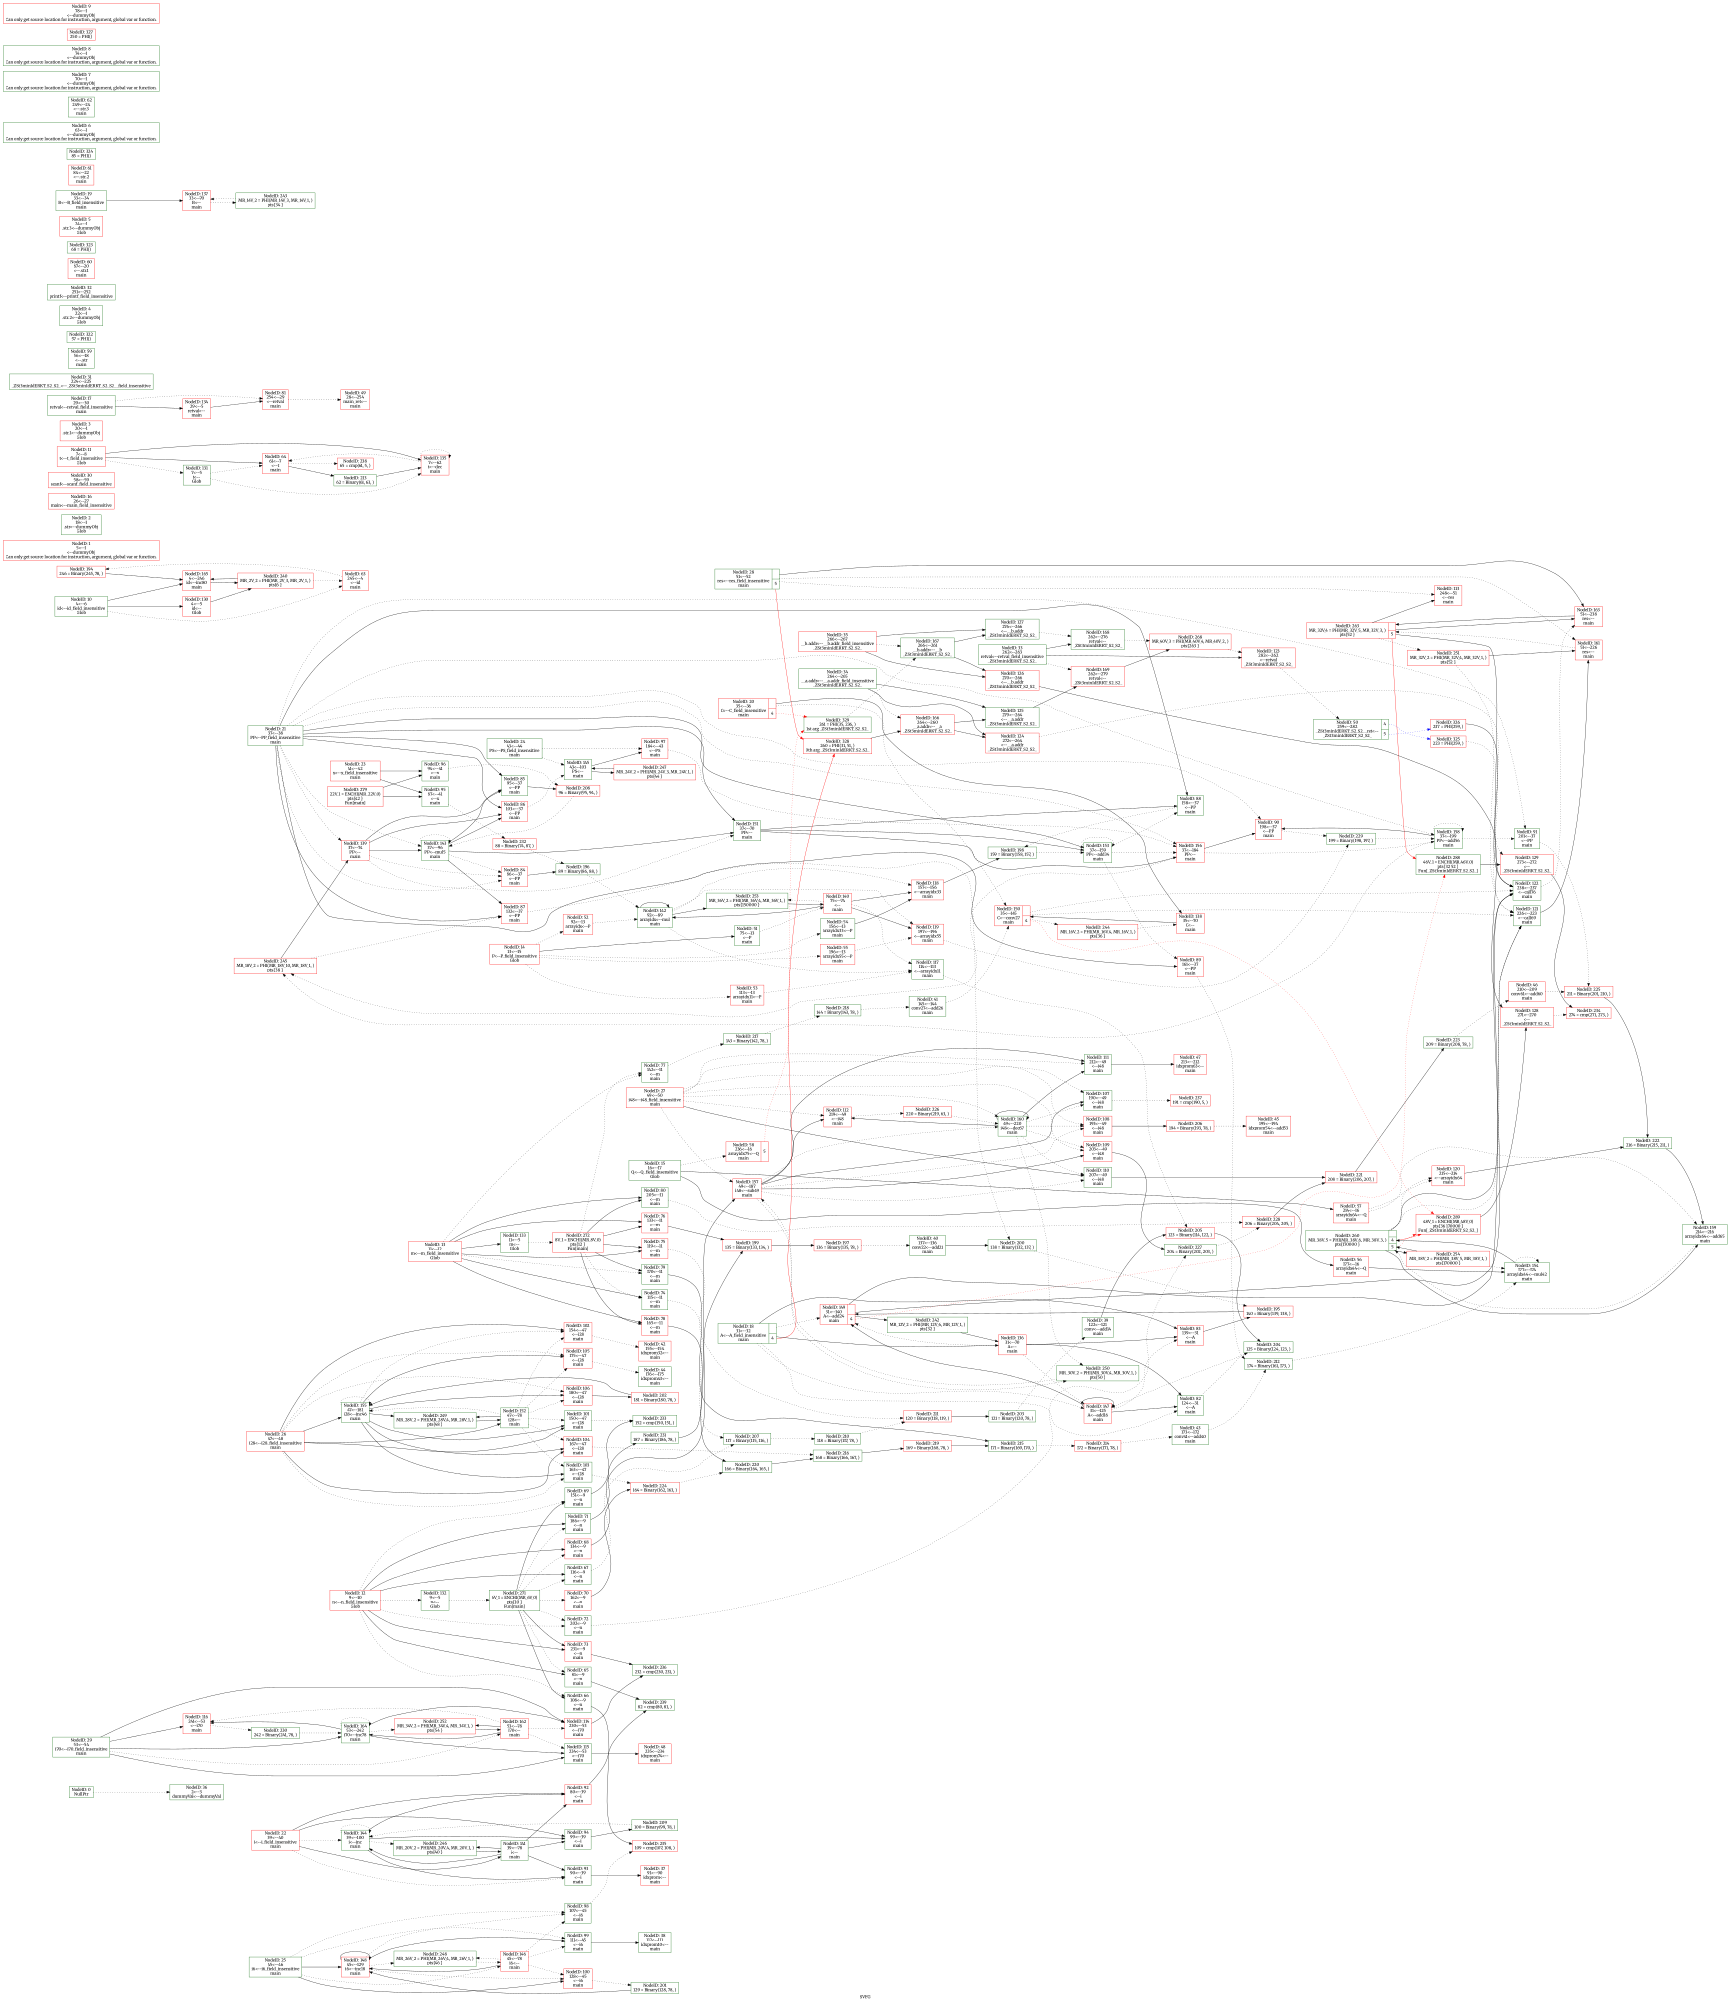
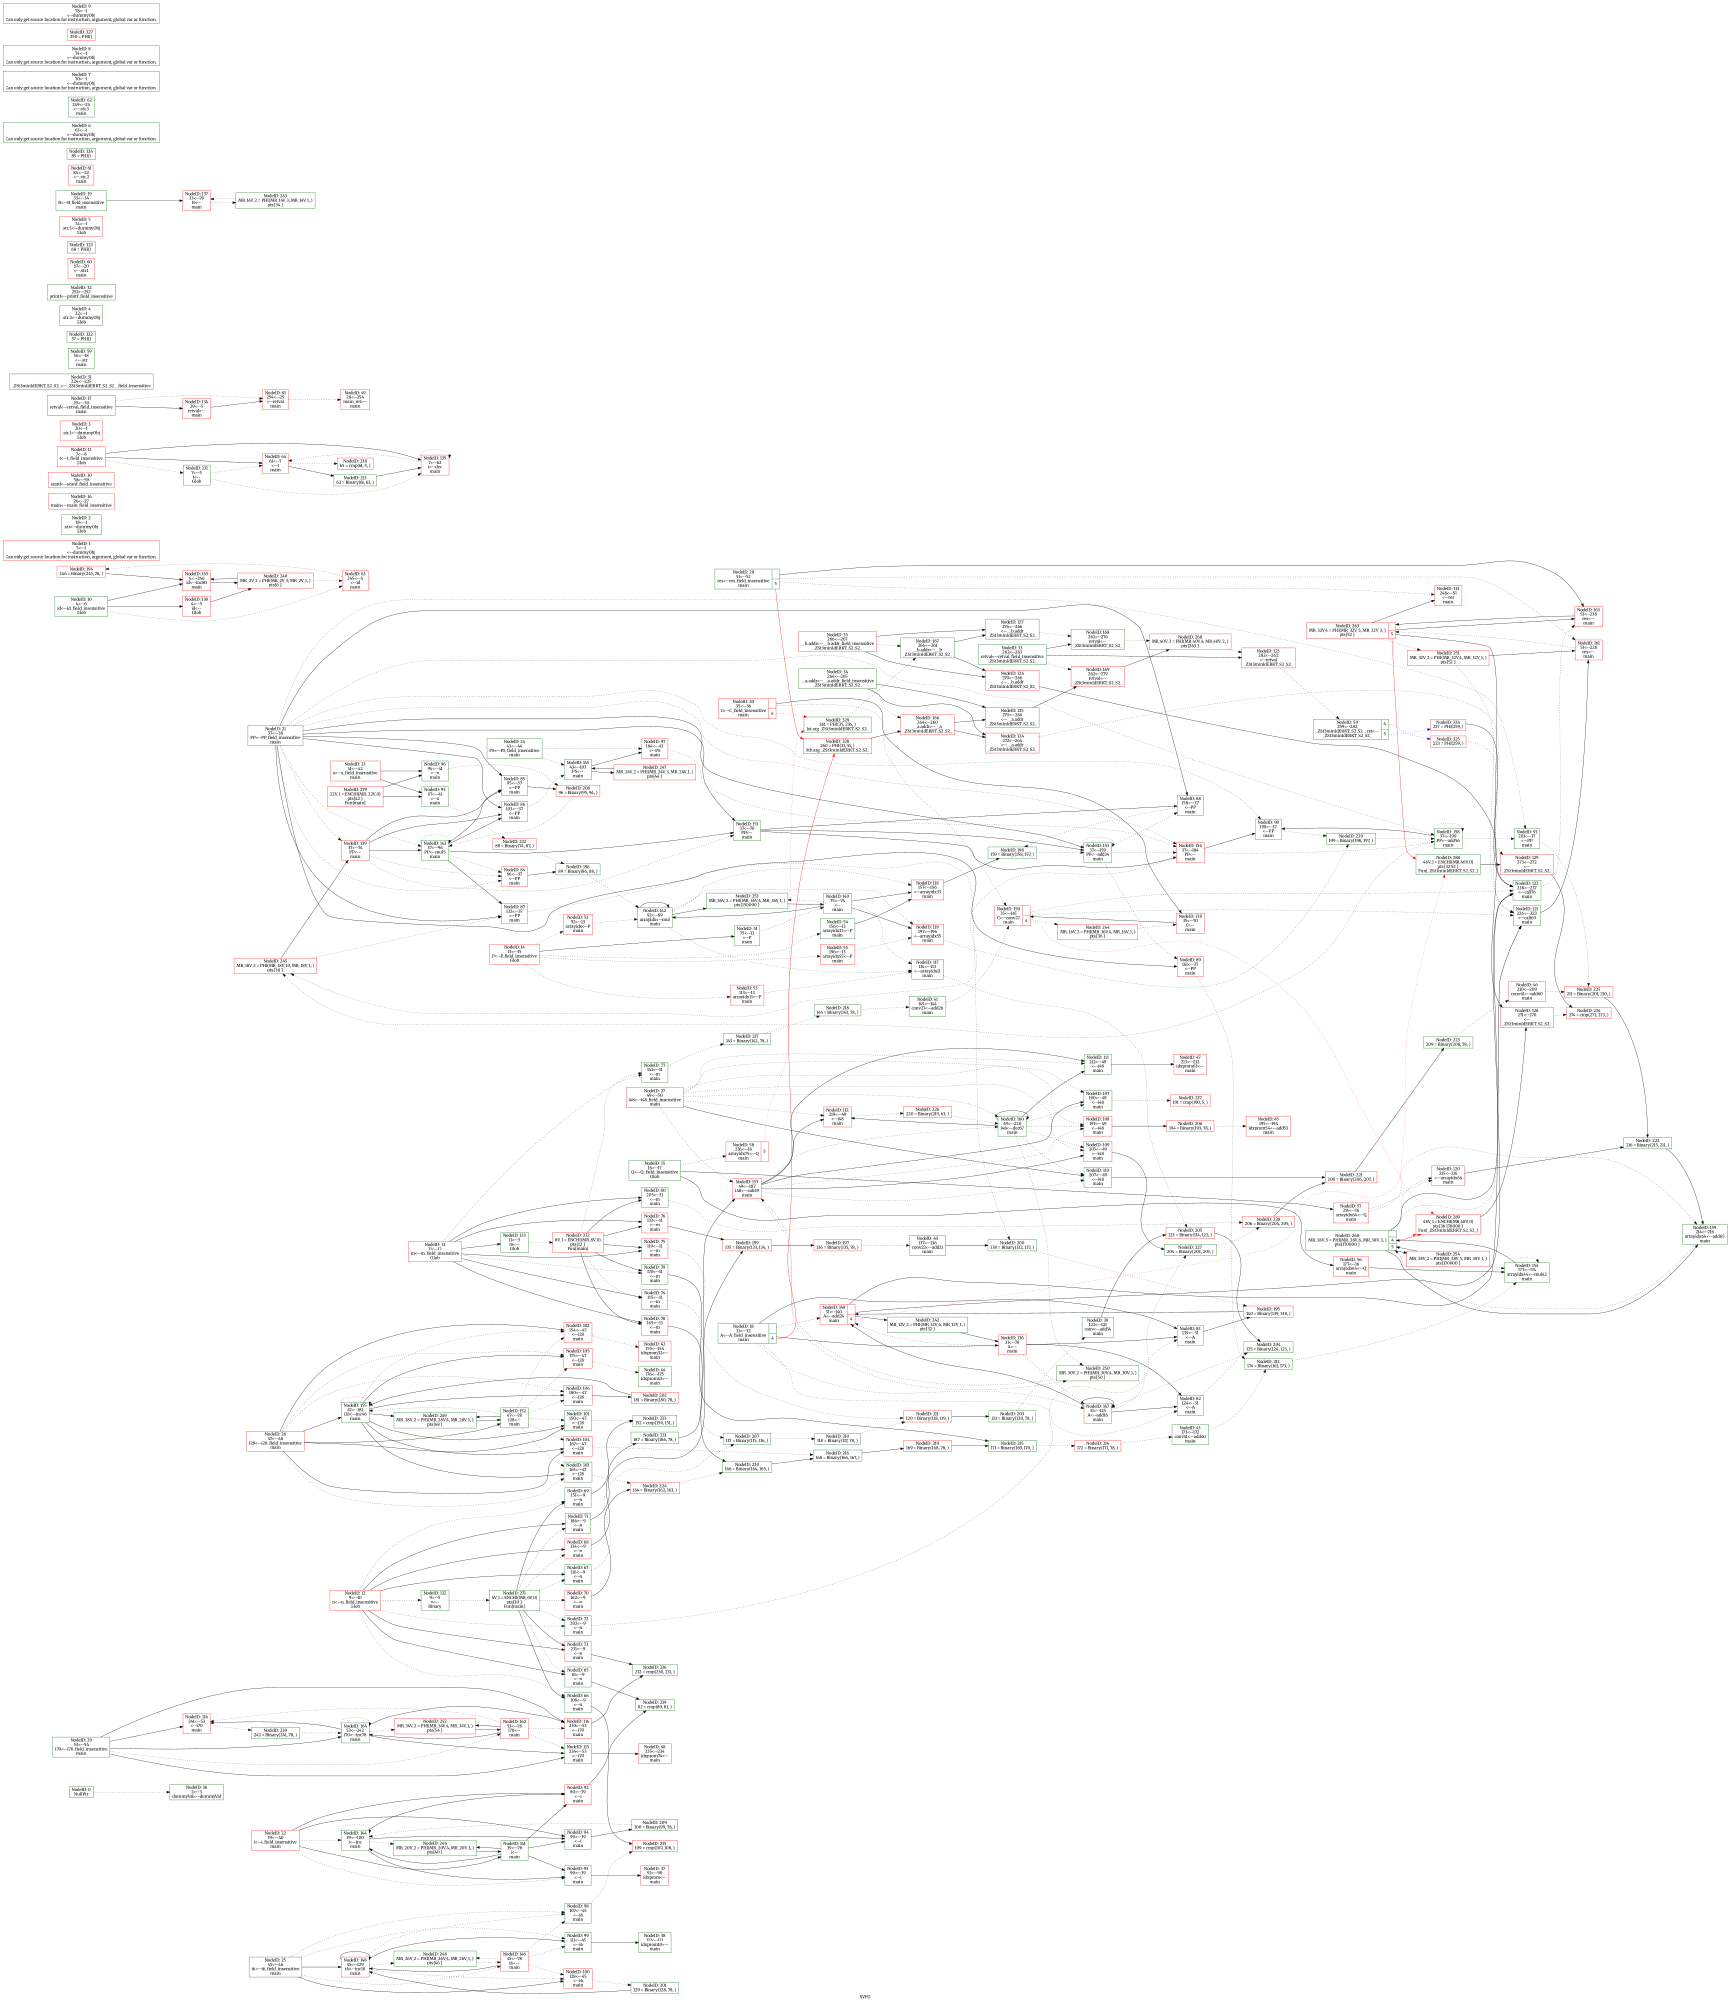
node "NodeID: 132": text "Glob" -> "Binary"
